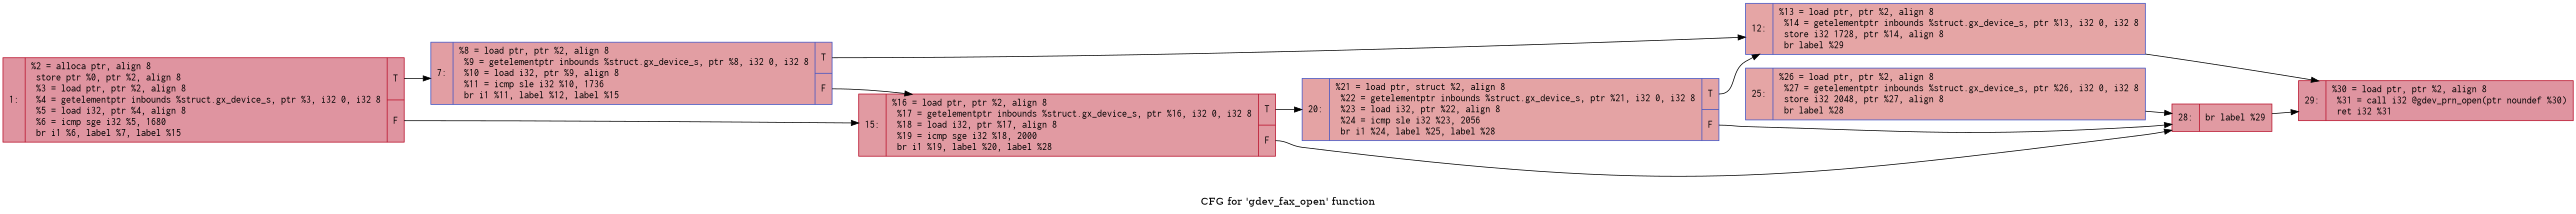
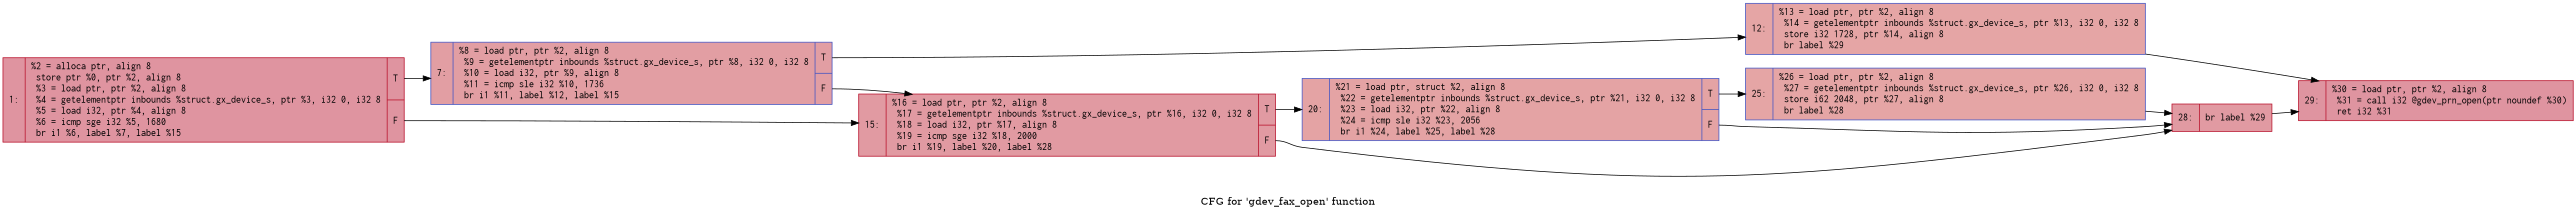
edge "20:" -> "12:": now "20:" -> "25:"
node "25:": text "store i32 2048, ptr %27, align 8" -> "store i62 2048, ptr %27, align 8"
